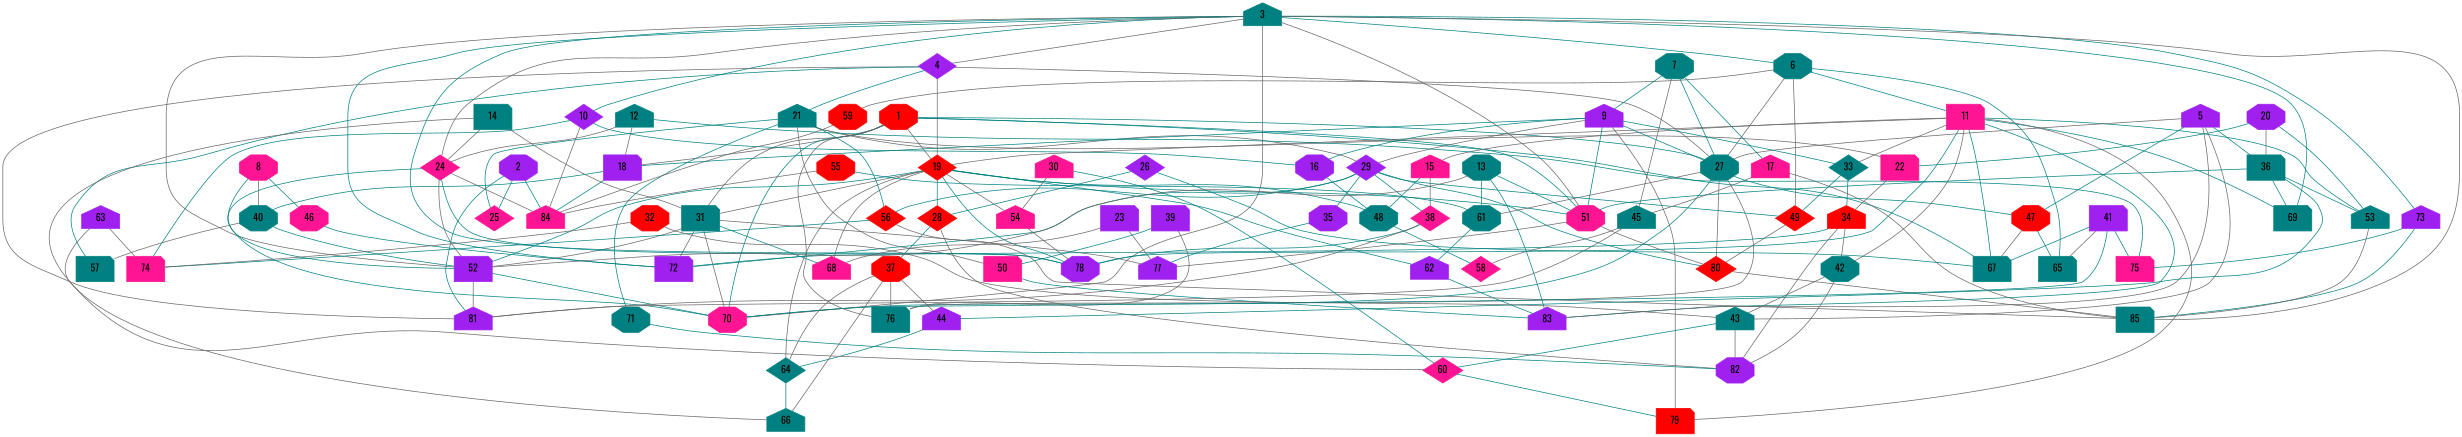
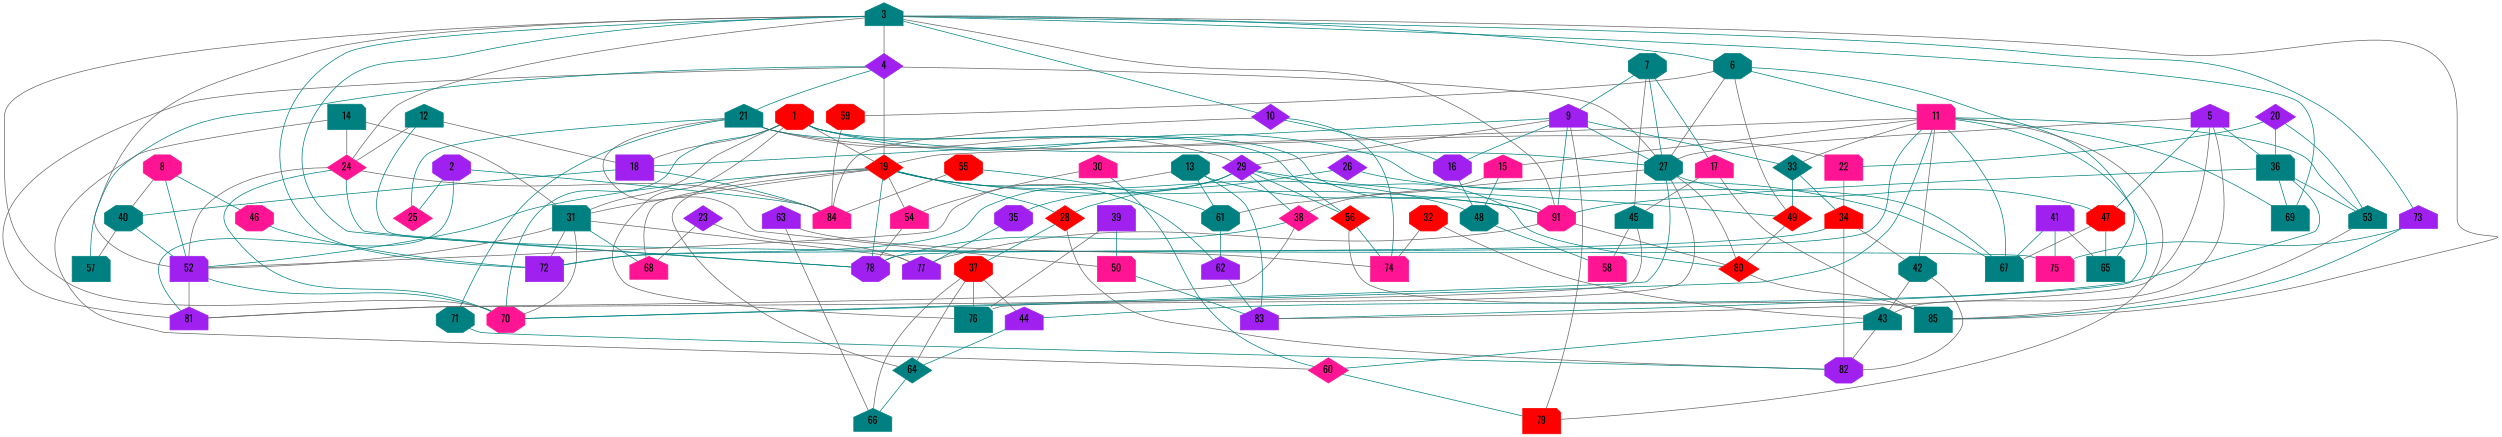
node "20": shape octagon -> diamond
node "23": shape note -> diamond
node "51": label "51" -> "91"
node "58": shape diamond -> note
edge "41" -- "70": now "11" -- "70"
